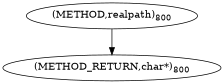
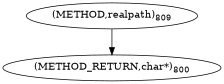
node "(METHOD,realpath)": text "800" -> "809"
